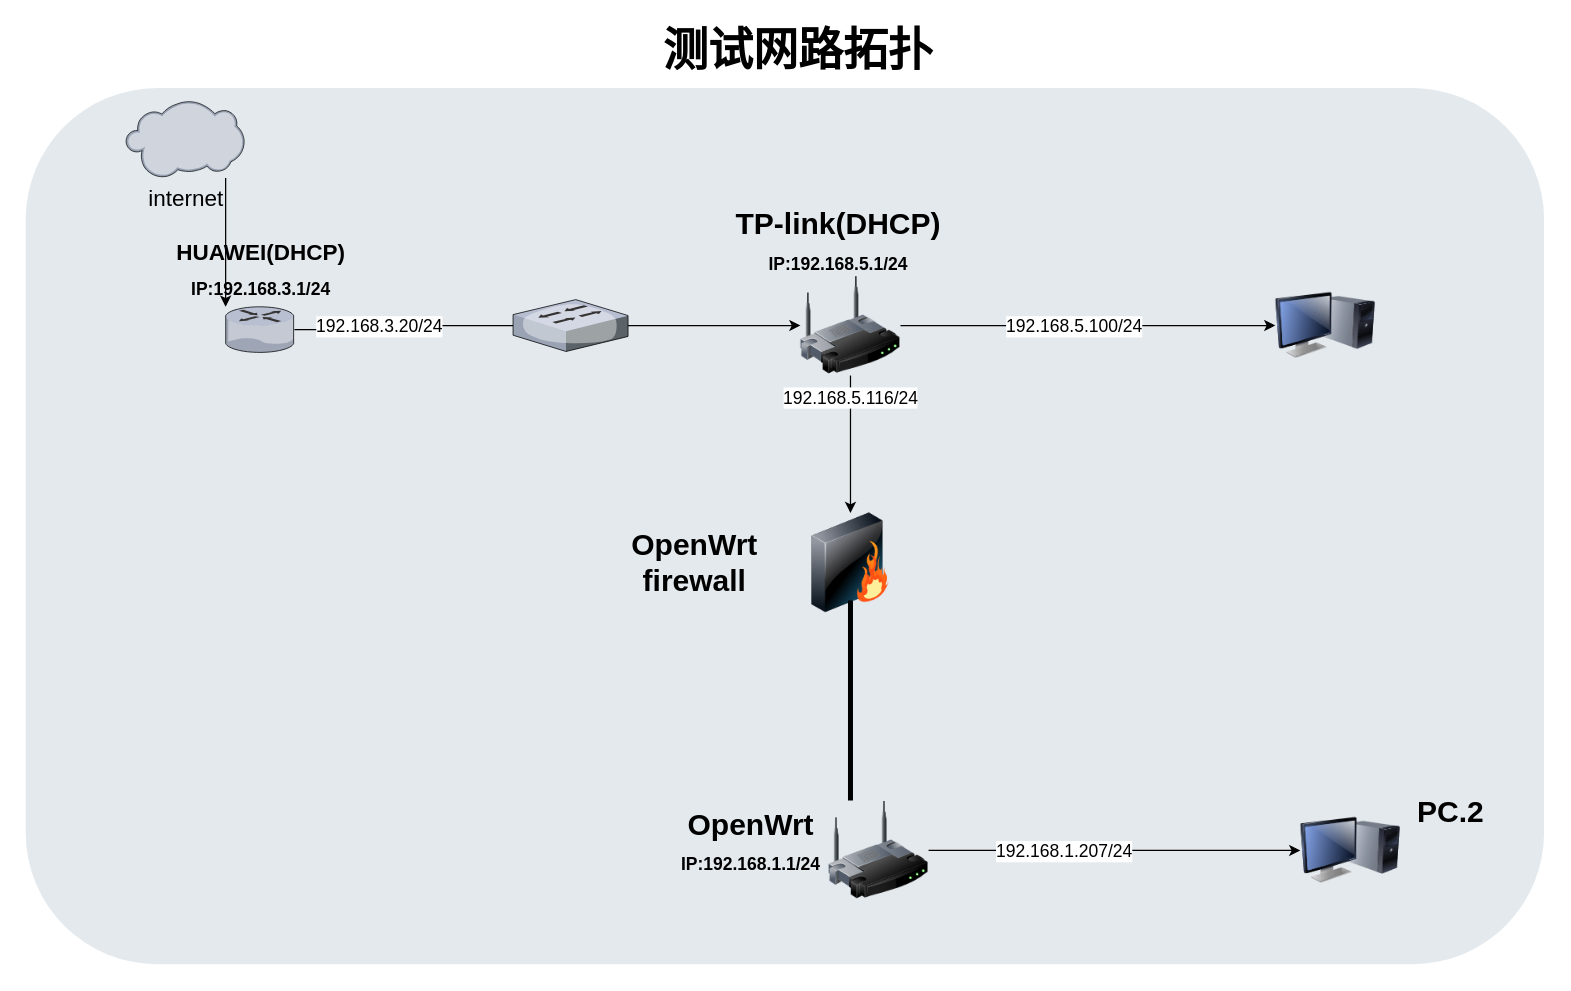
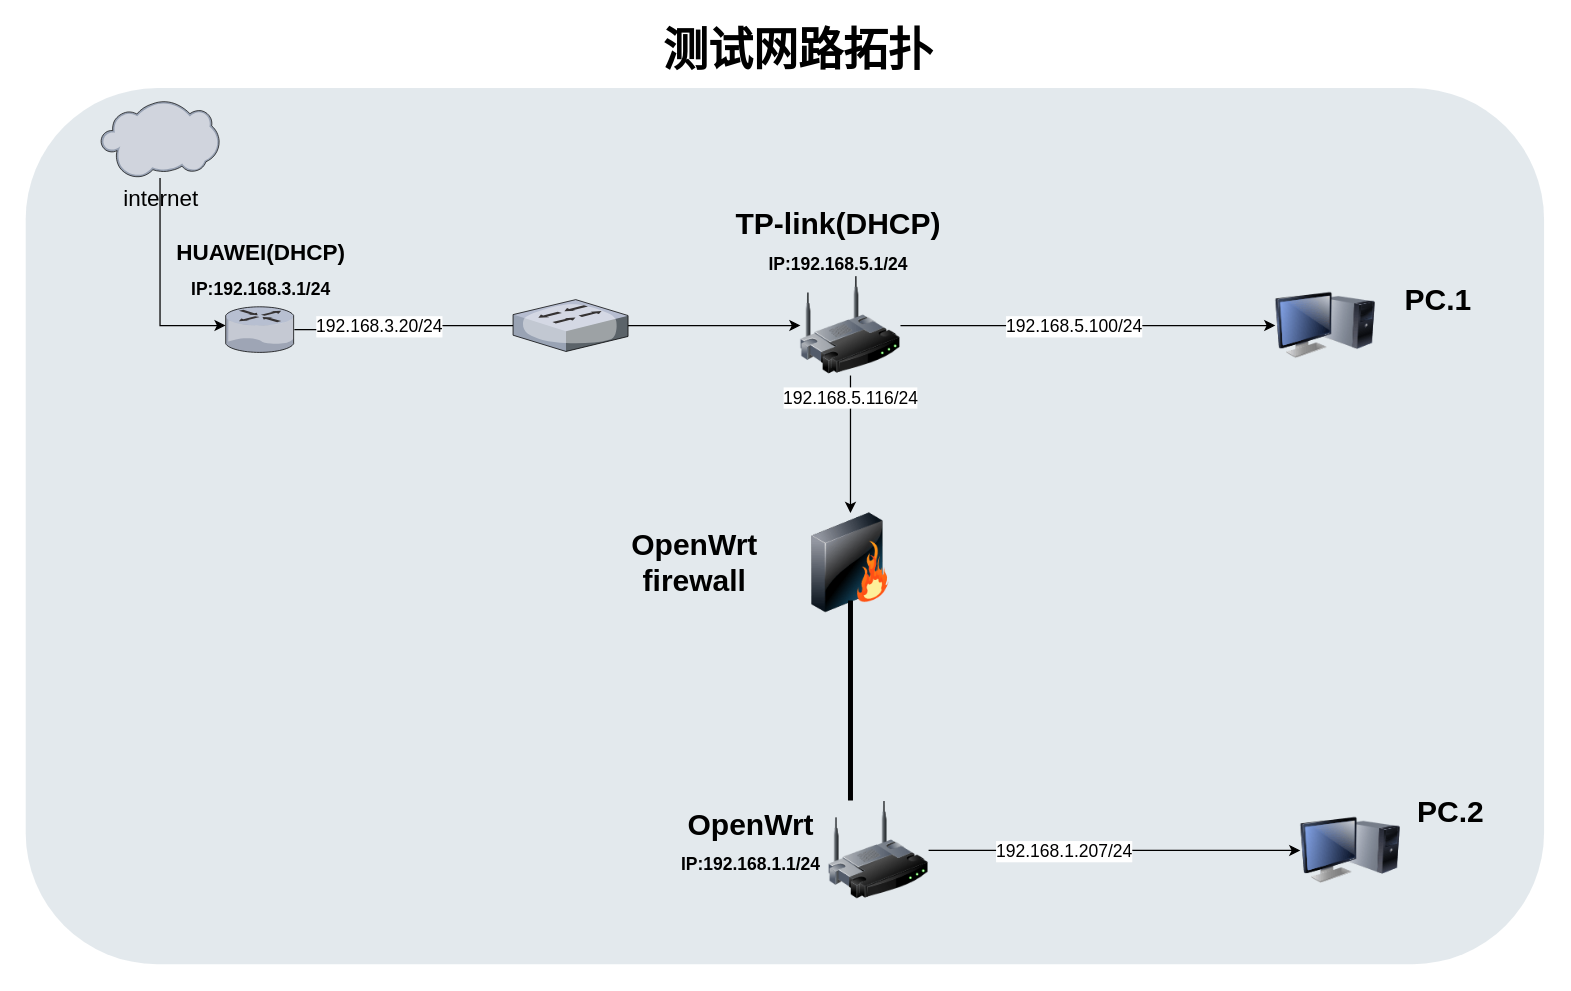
node "internet": moved (185, 139) -> (160, 139)
node "PC.1": added
